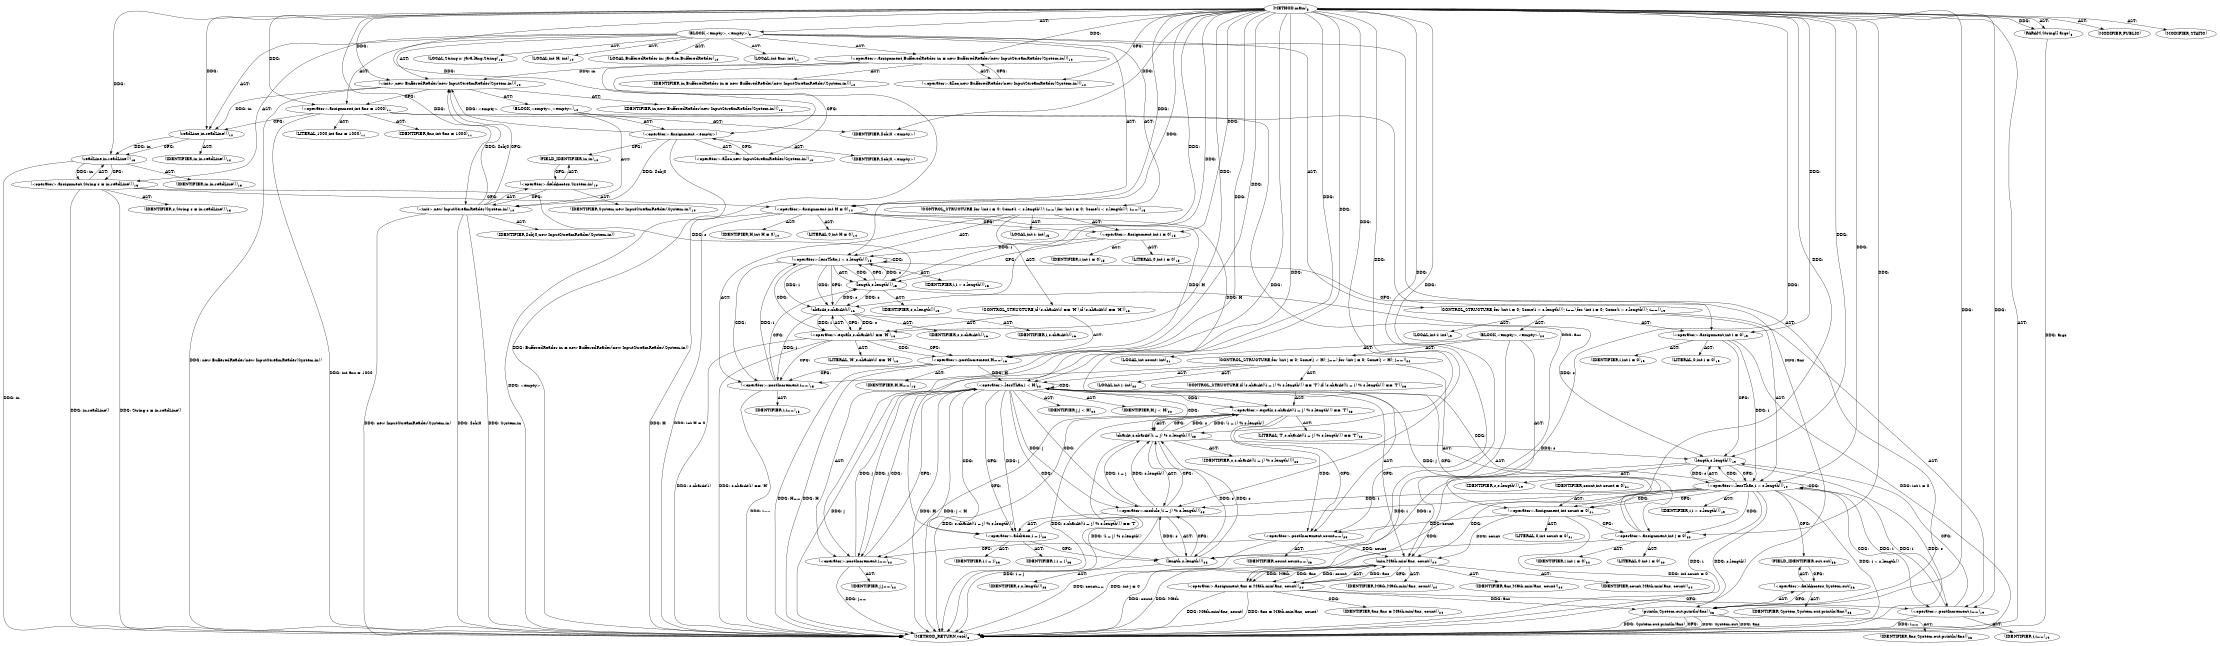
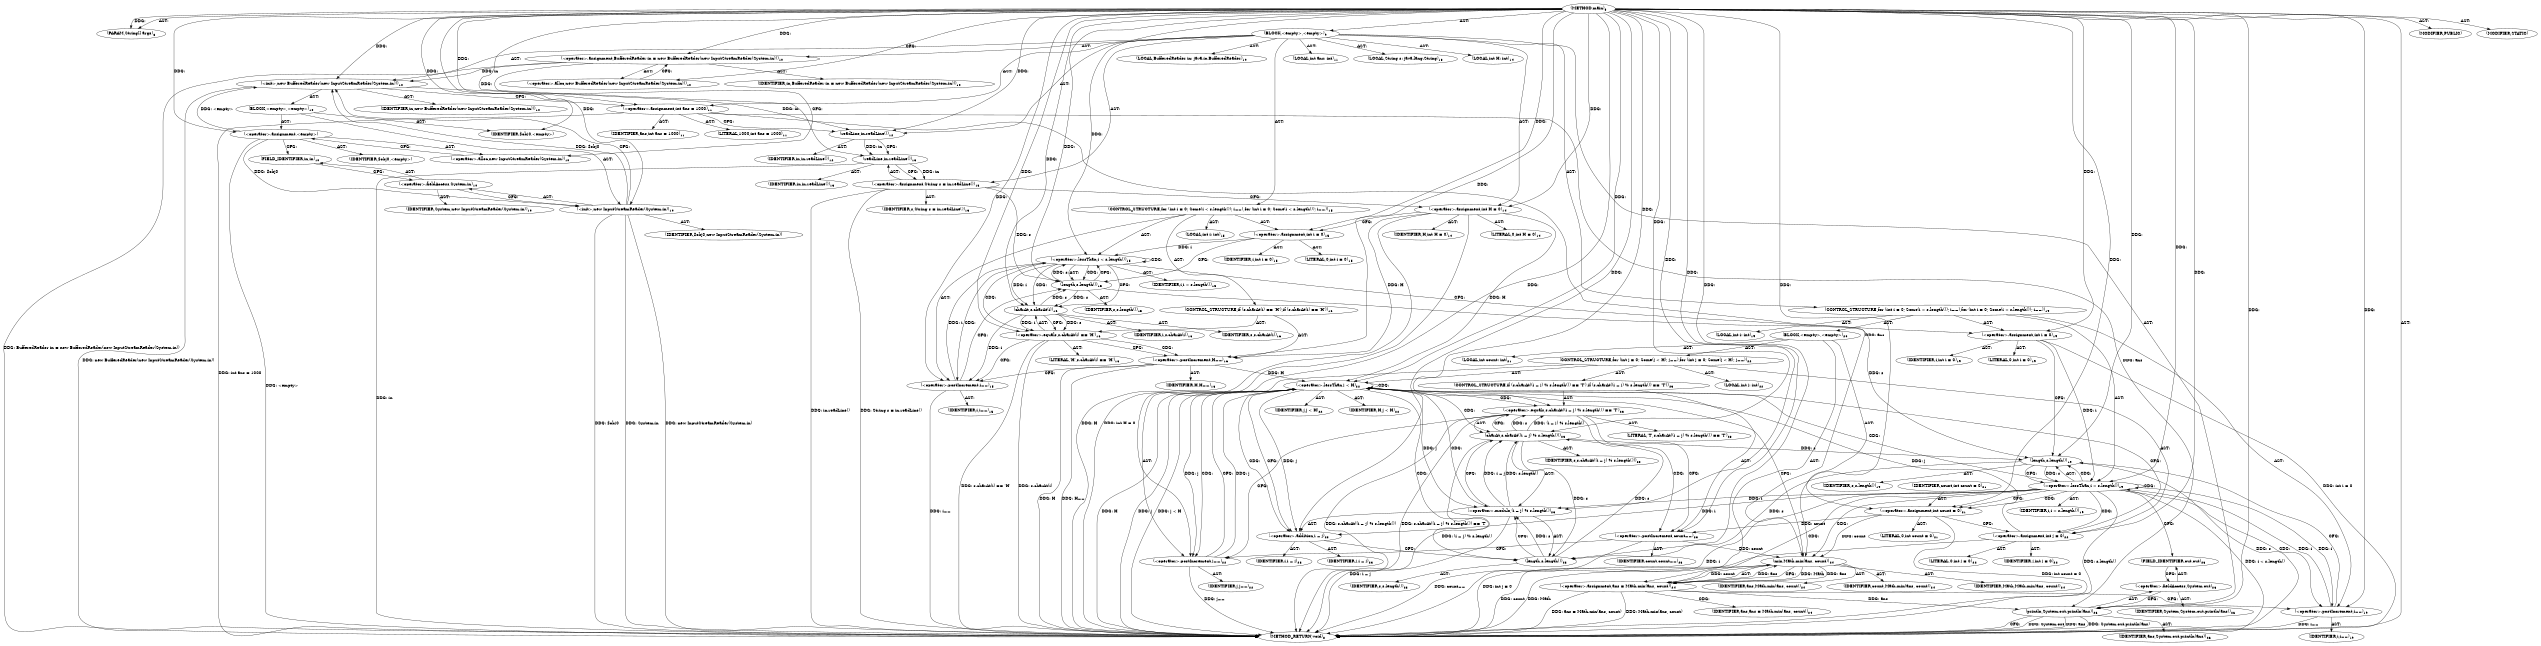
node "(FIELD_IDENTIFIER,out,out)": text "66" -> "26"
edge "(PARAM,String[] args)" -> "(METHOD_RETURN,void)": removed, label "DDG: args"
